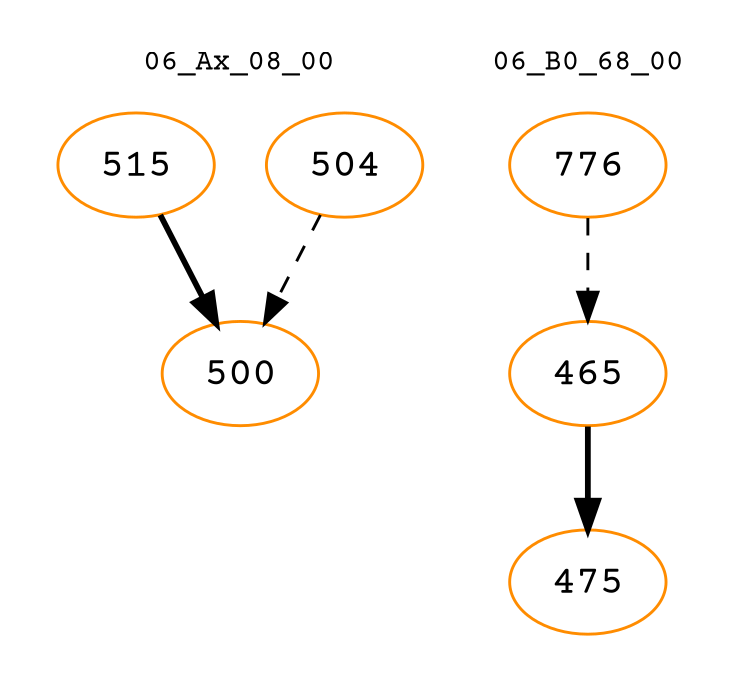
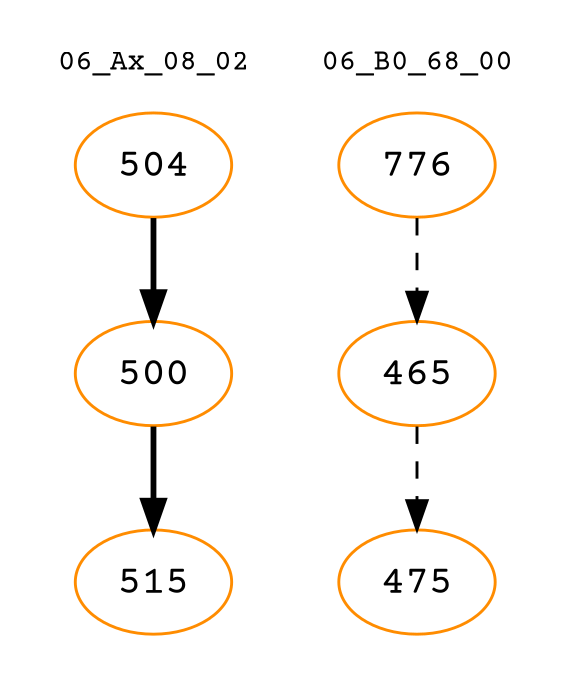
cluster "06_Ax_08_00": label "06_Ax_08_00" -> "06_Ax_08_02"
edge "515" -> "500": reversed
edge "504" -> "500": style dashed -> bold
edge "465" -> "475": style bold -> dashed
